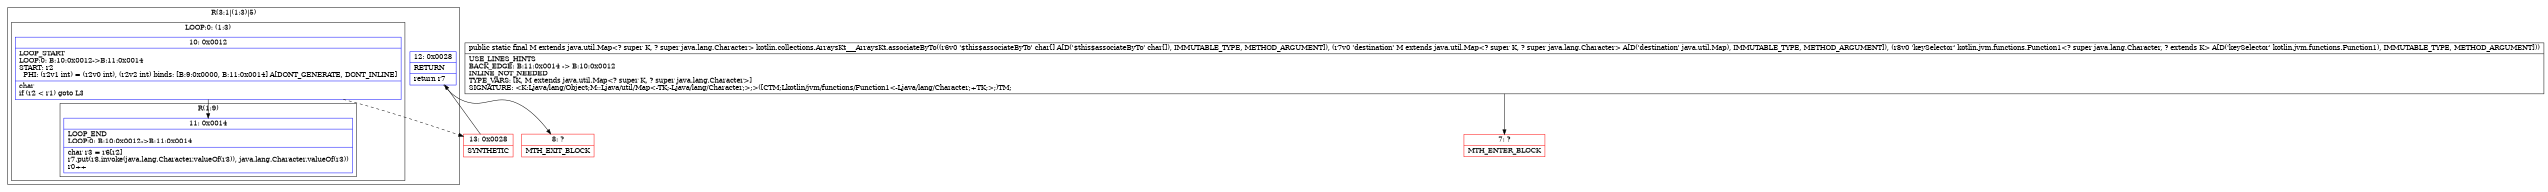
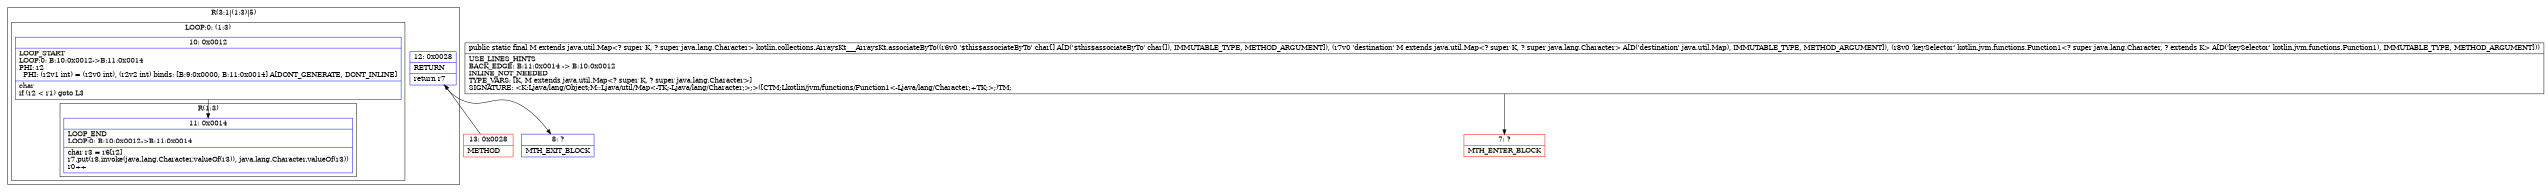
node "10: 0x0012": text "START: r2" -> "PHI: r2"
cluster "R(1:9)": label "R(1:9)" -> "R(1:3)"
edge "10: 0x0012" -> "13: 0x0028": removed
node "8: ?": color red -> blue
node "13: 0x0028": text "SYNTHETIC" -> "METHOD"
